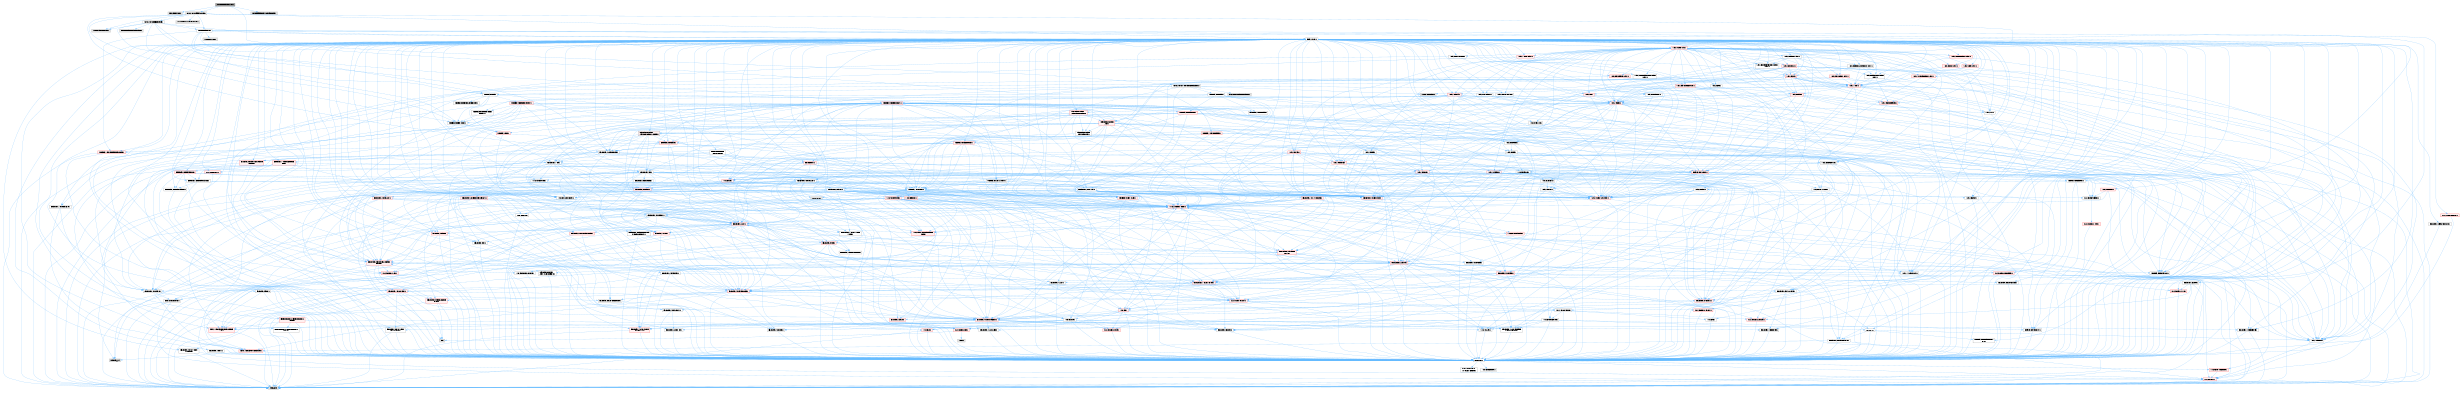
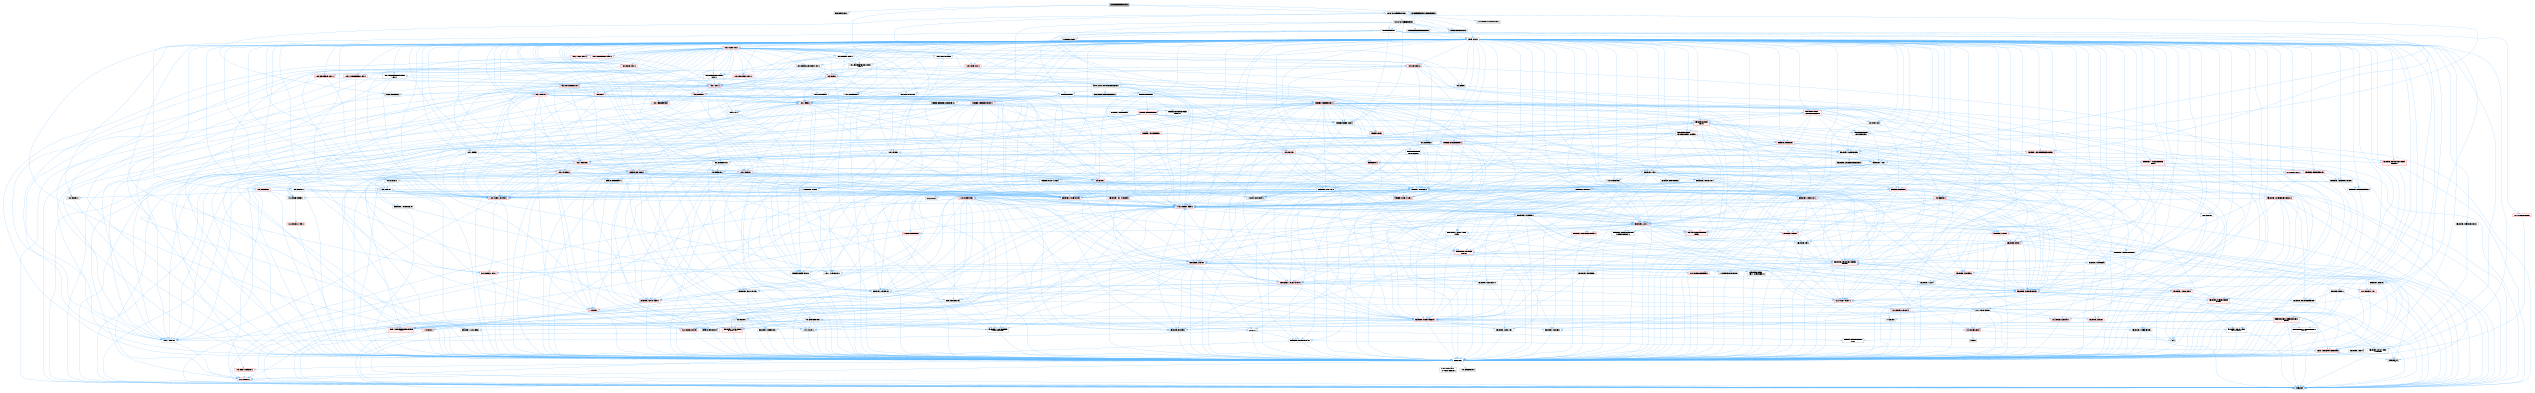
node "Templates/SharedPointerTesting.inl": added
node "Templates/RemoveExtent.h": removed
node "Templates/TypeHash.h": label "Templates/TypeHash.h" -> "Templates/IsTriviallyCopy.h"
